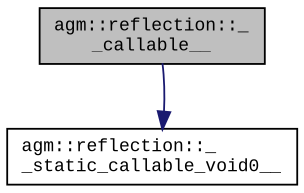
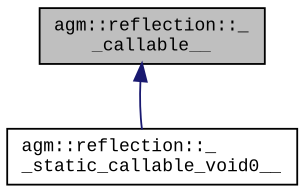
edge "agm::reflection::_ _callable__" -> "agm::reflection::_ _static_callable_void0__": reversed
